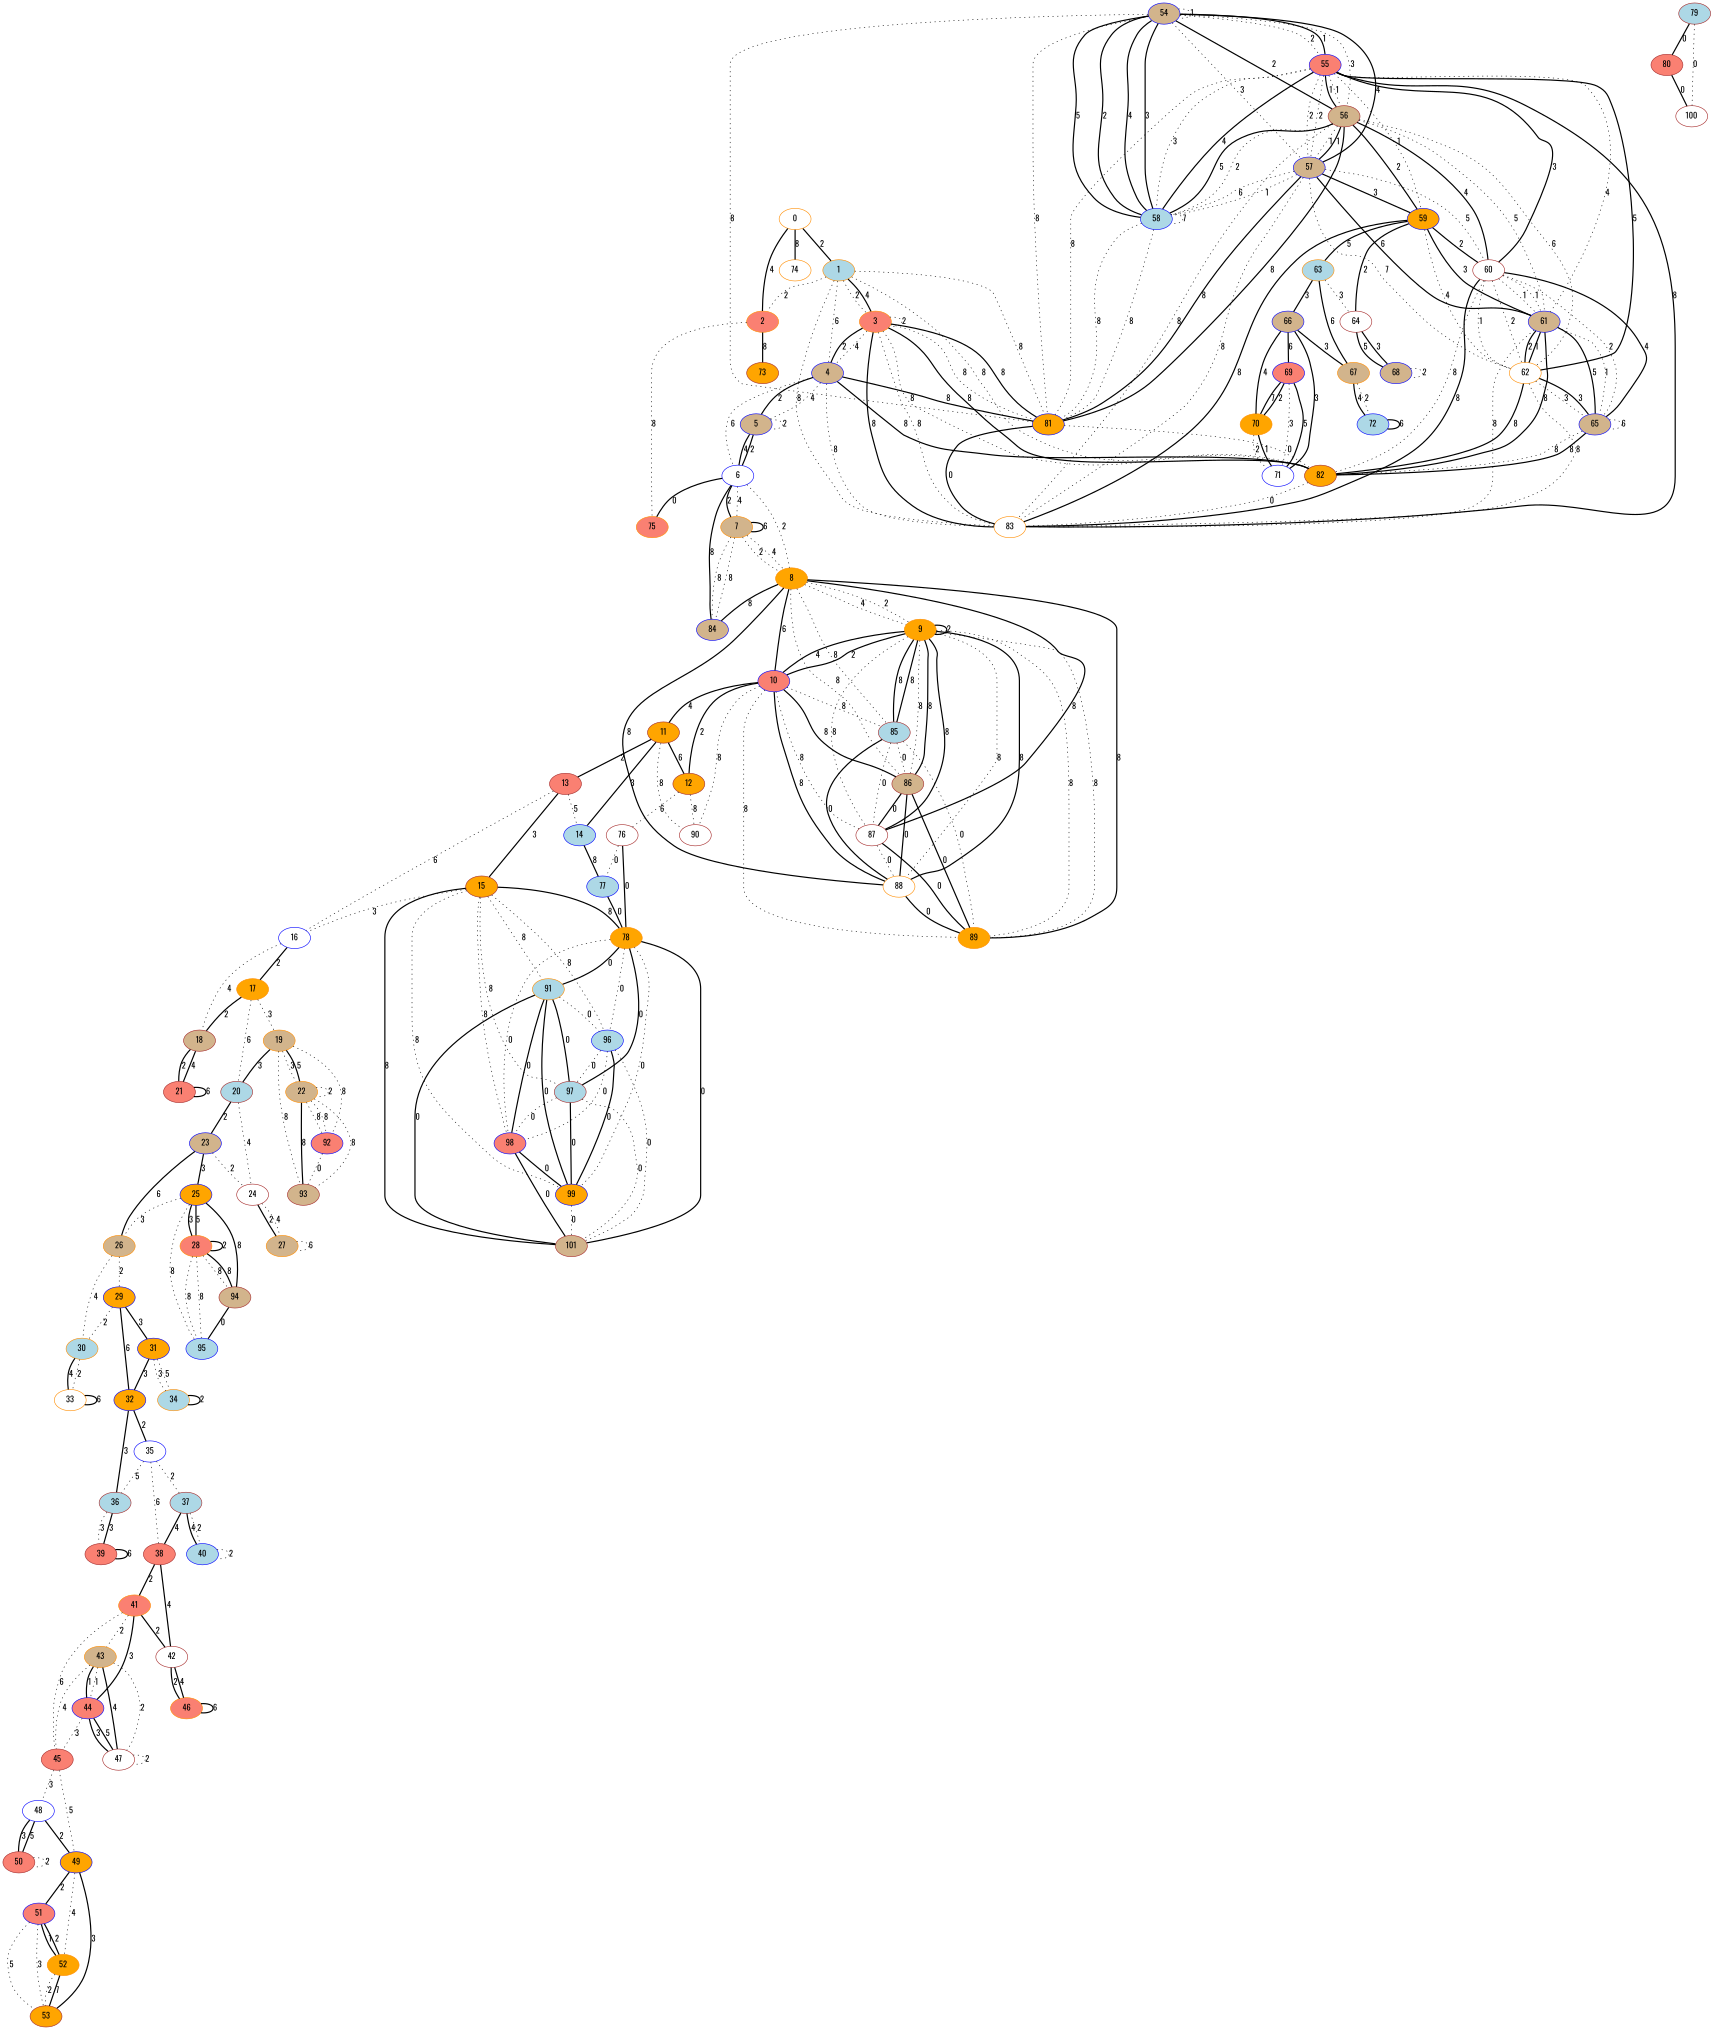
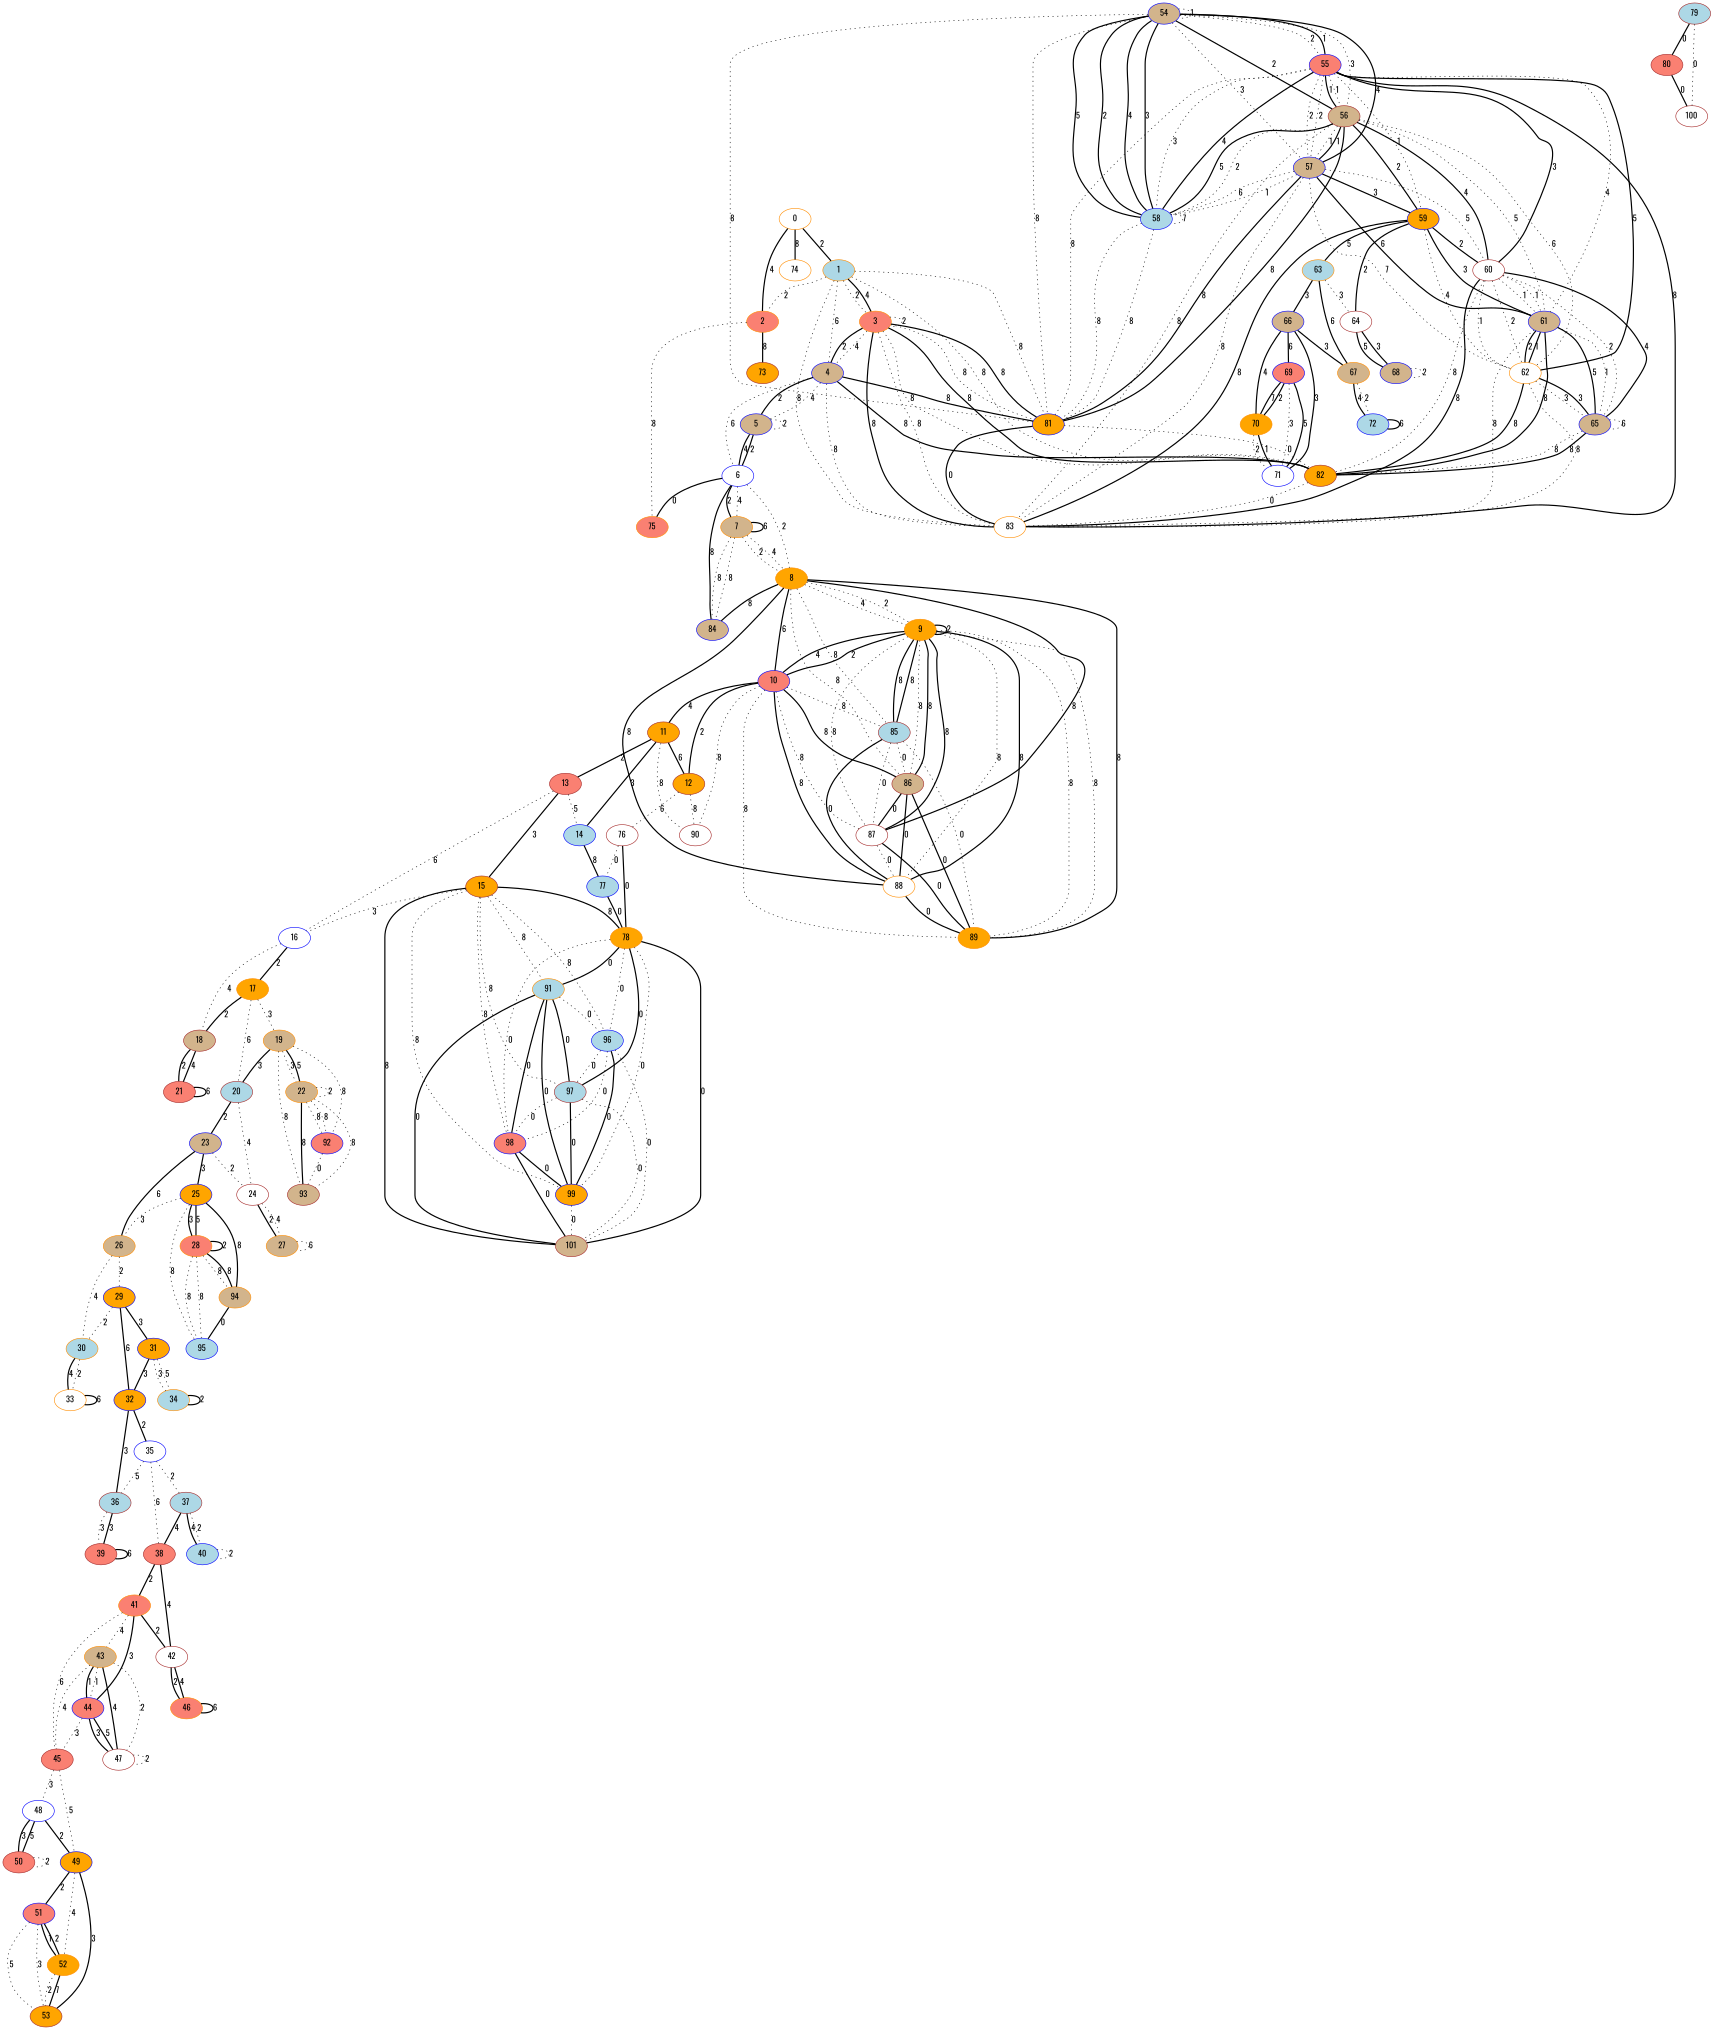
node "94": color brown -> darkorange
edge "41" -- "43": label "2" -> "4"
